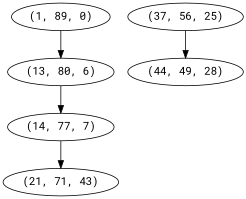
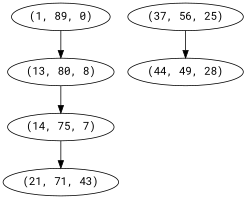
node "(13, 80, 6)": label "(13, 80, 6)" -> "(13, 80, 8)"
node "(14, 77, 7)": label "(14, 77, 7)" -> "(14, 75, 7)"
